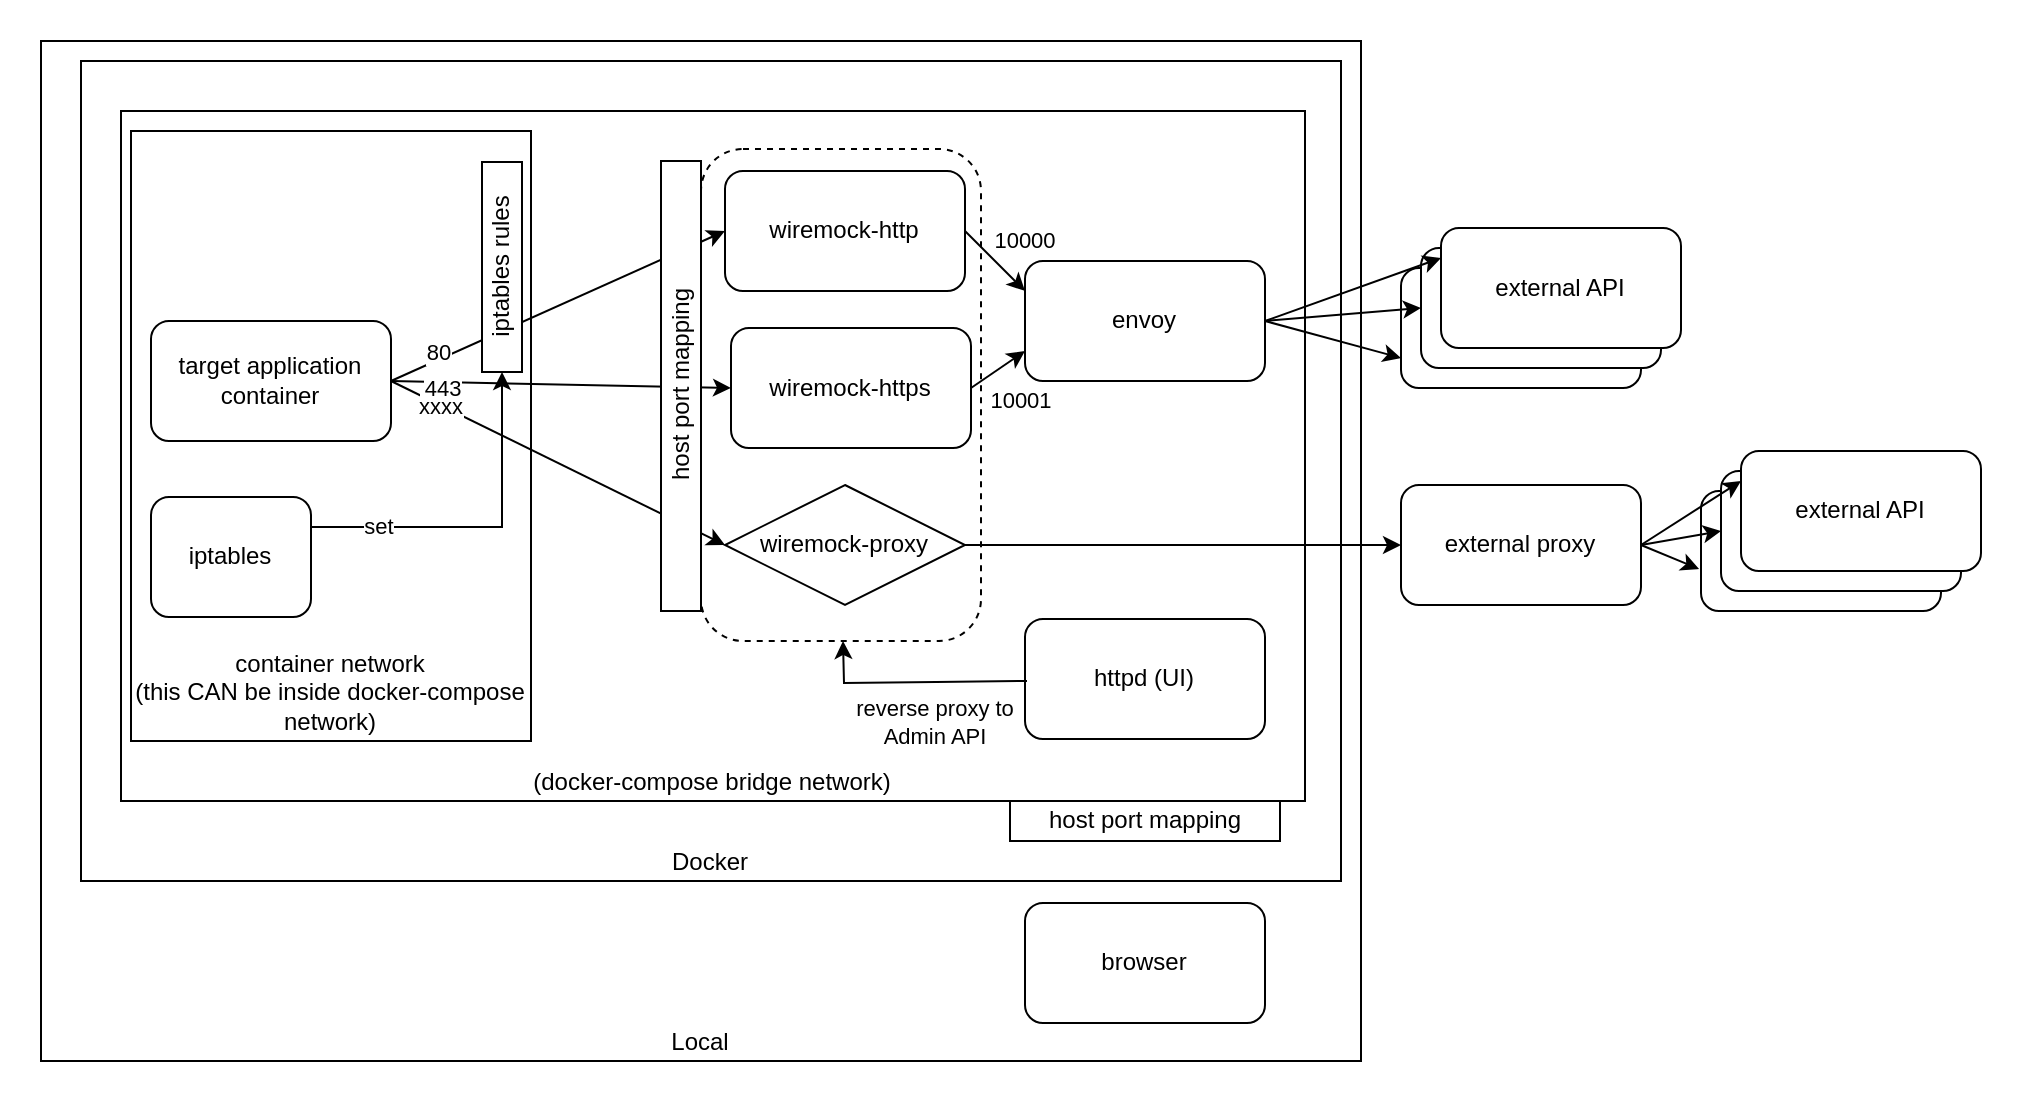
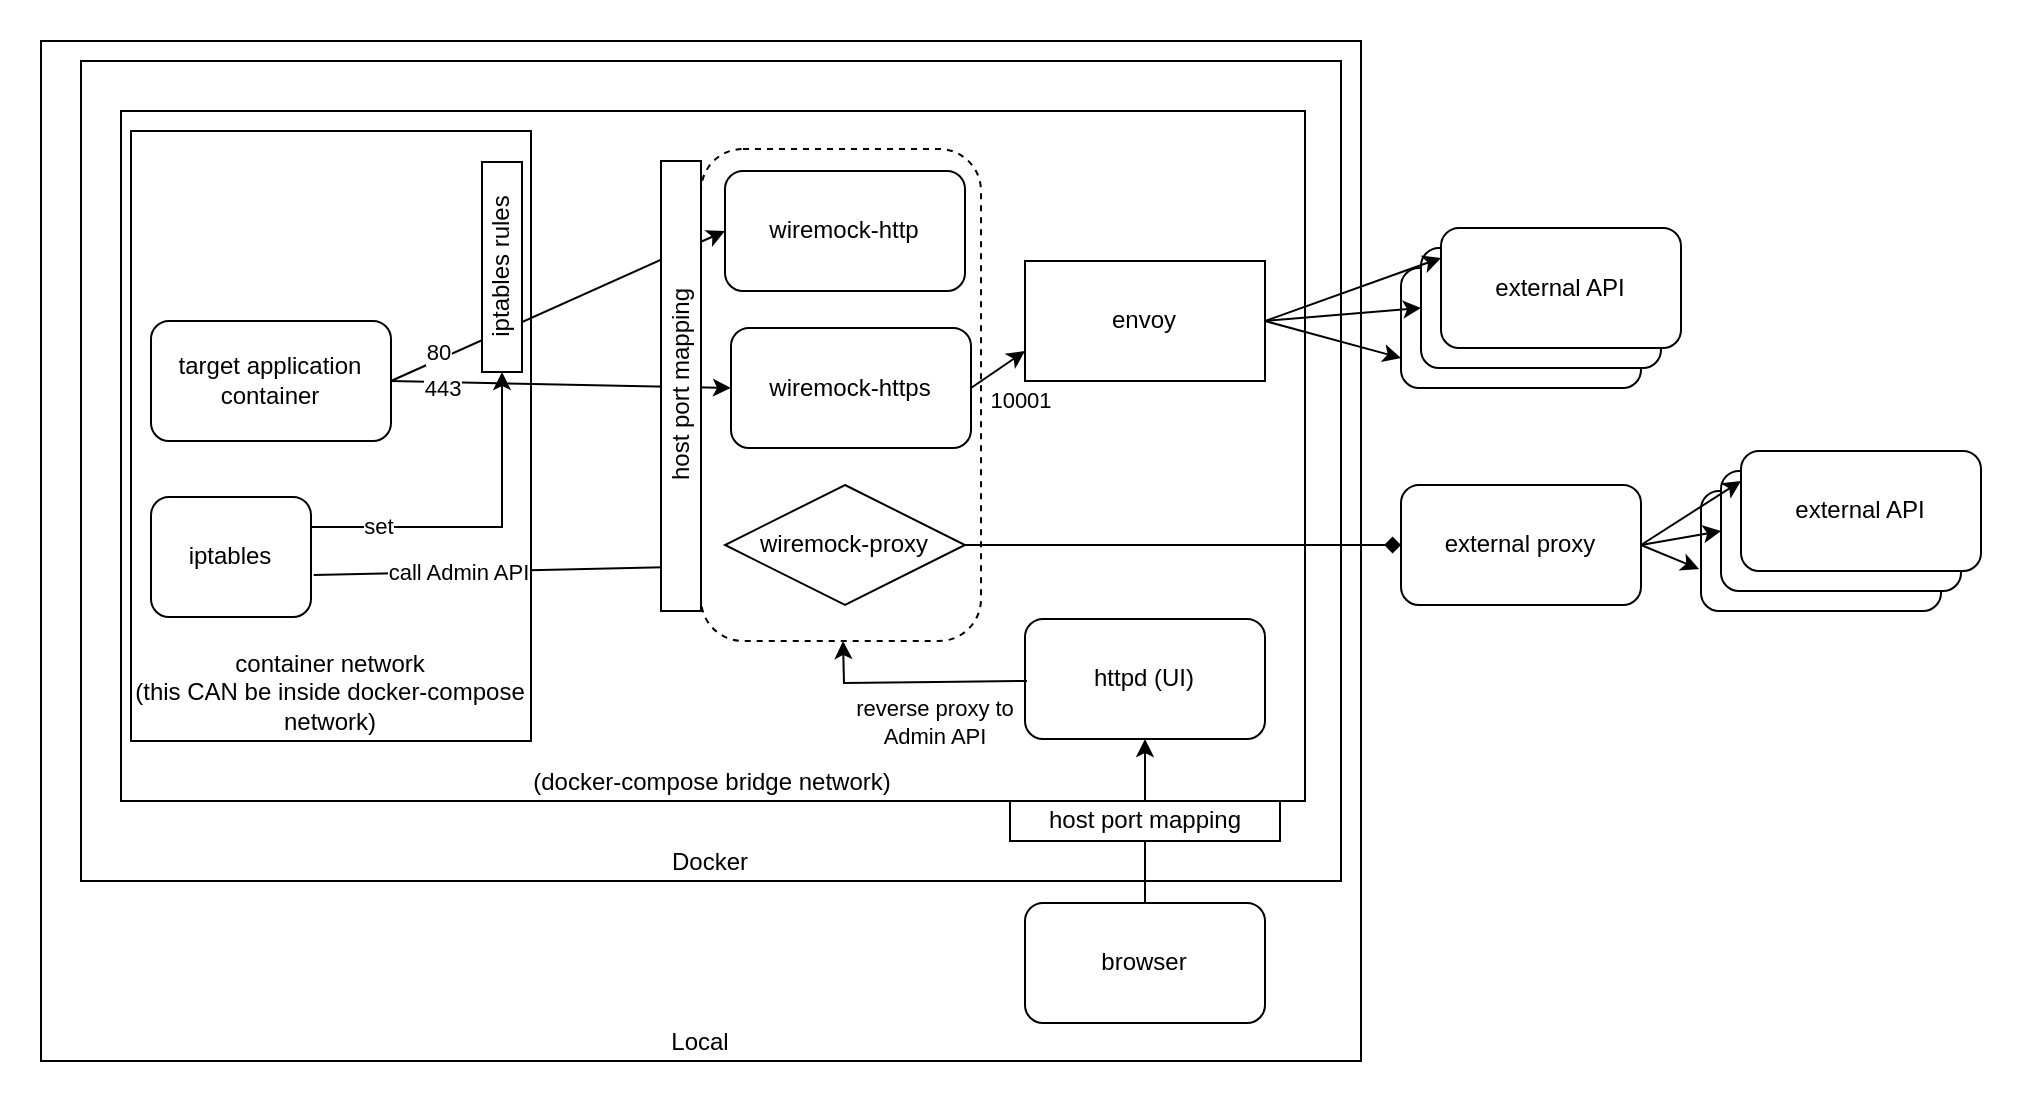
edge "wiremock-http" -> "envoy": removed, label "10000"
node "envoy": shape rounded rectangle -> rectangle
edge "target application container" -> "wiremock-proxy": removed, label "xxxx"
edge "wiremock-proxy" -> "external proxy": arrowhead classic -> diamond
edge "iptables" -> "wiremock-proxy": added, label "call Admin API"
edge "browser" -> "httpd (UI)": added
